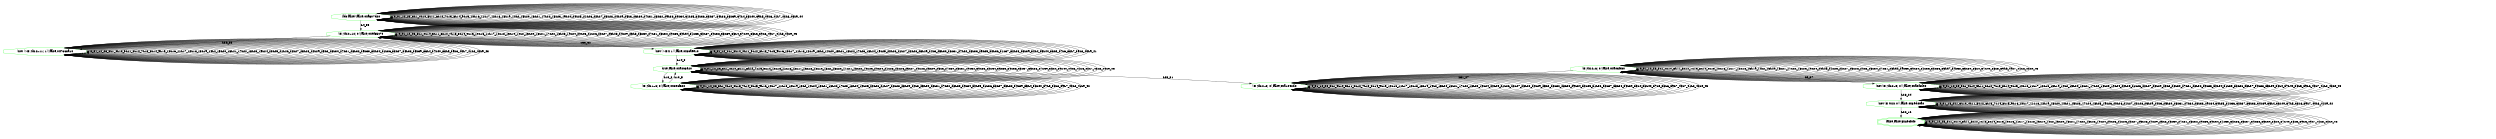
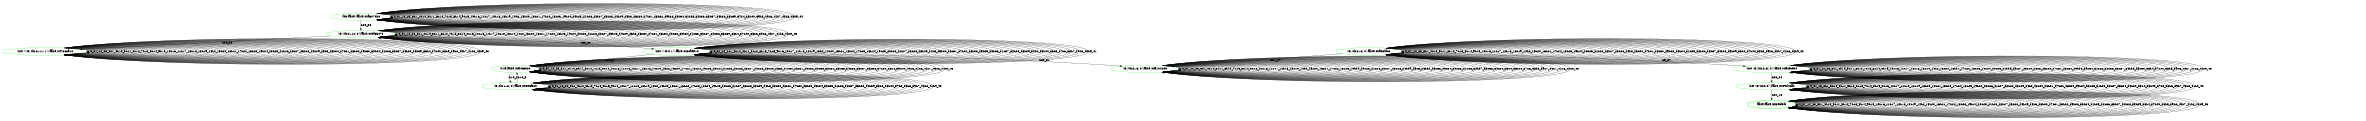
edge "(fdc false),false,0xa607d20" -> "(= |thr2::12| 0),false,0x9f65c70": label "L4_35" -> "L38_35"
edge "true,false,0xa4c3e20" -> "(= |thr2::8| 0),false,0xa1042d0": now "(not (>= x 1)),false,0x8caee10" -> "(= |thr2::8| 0),false,0xa1042d0"
